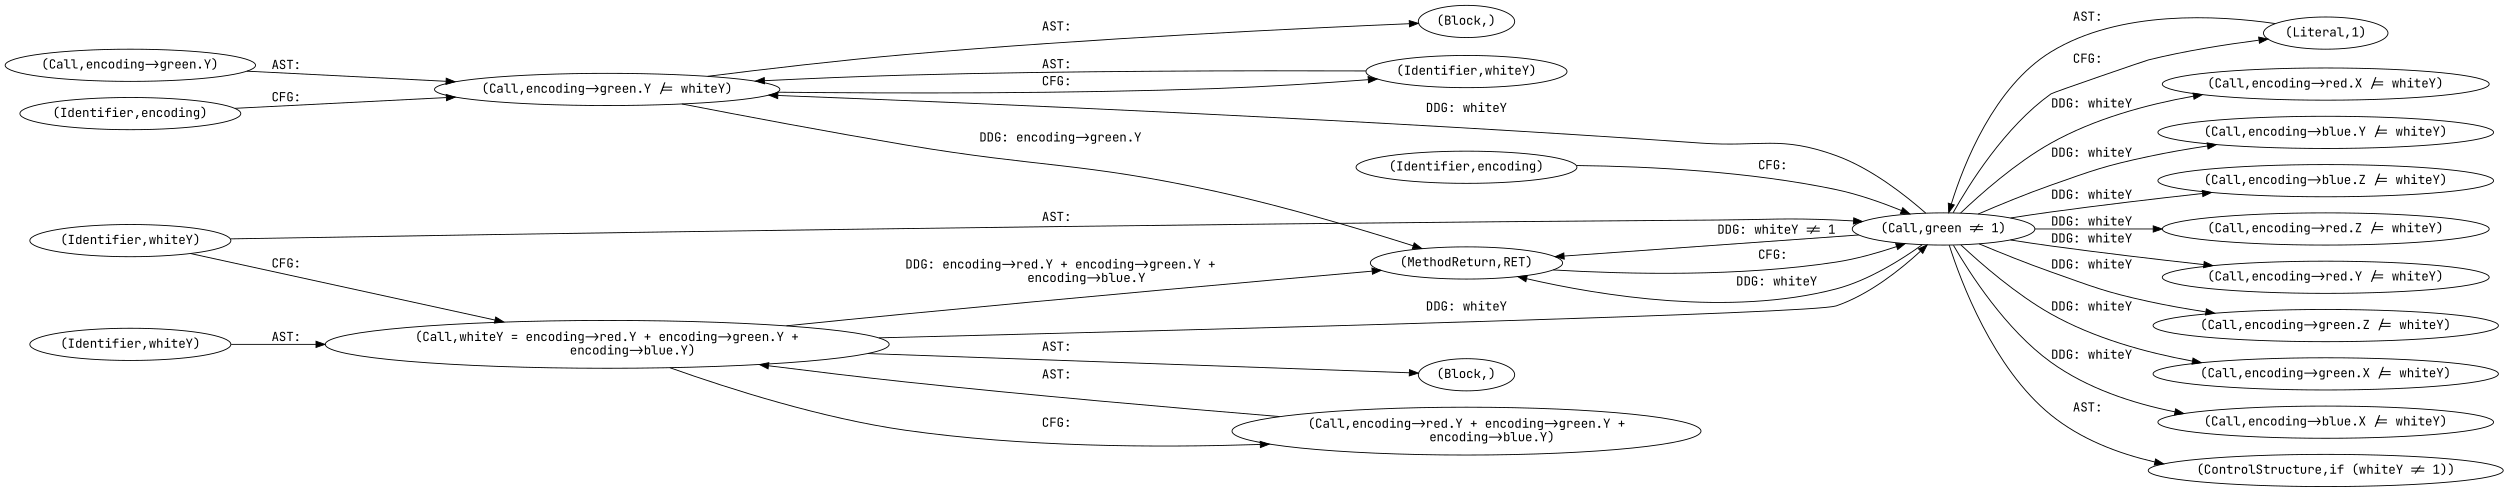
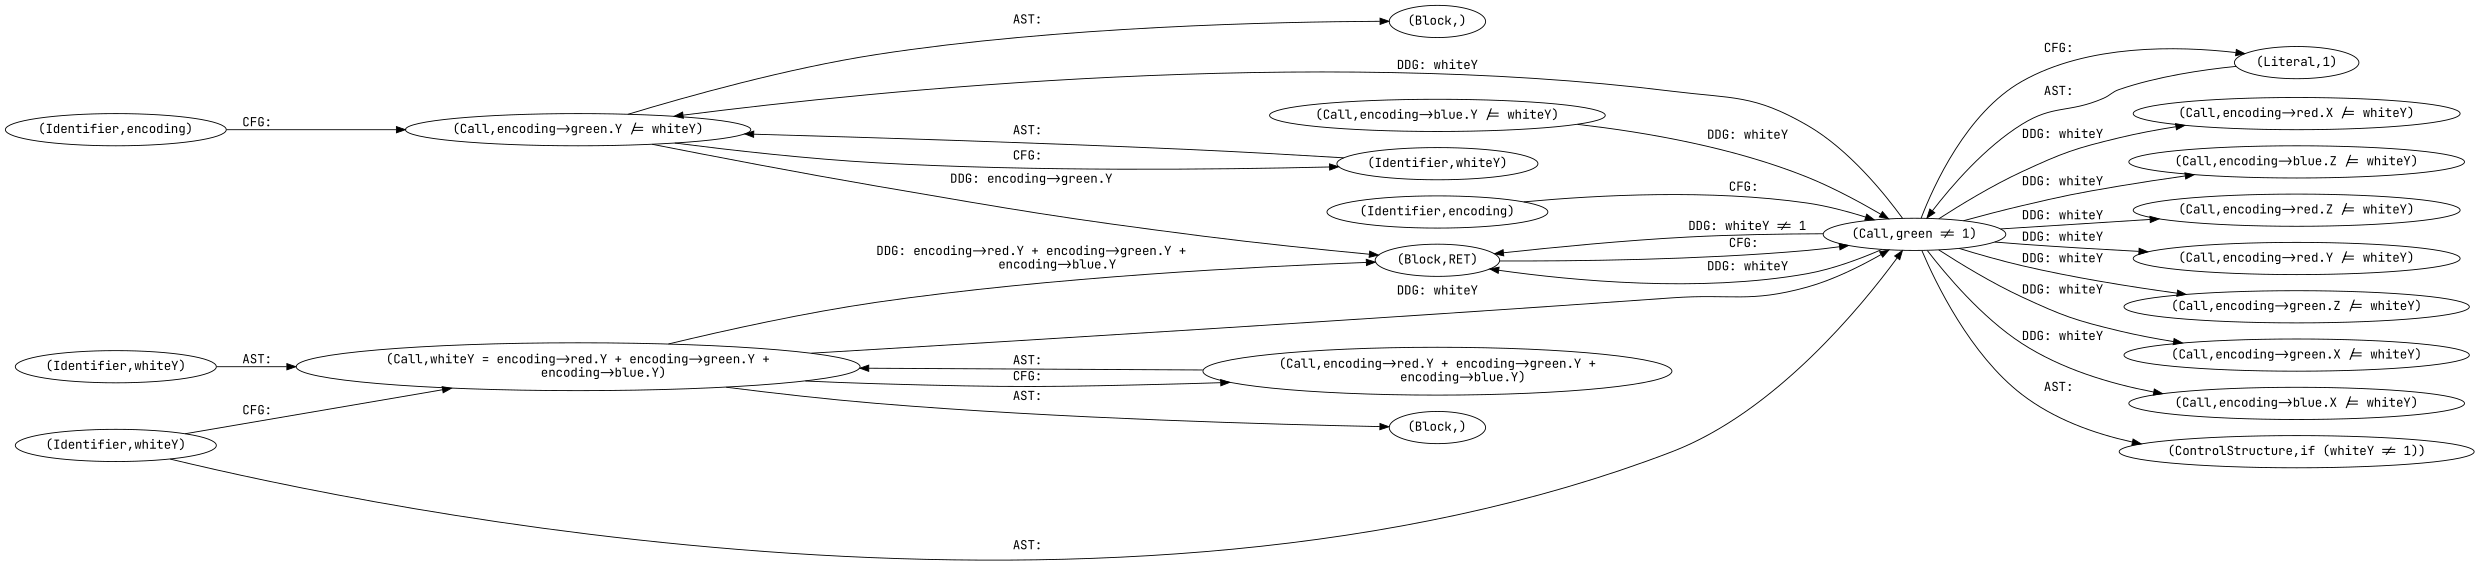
node "(Call,encoding->green.Y)": removed
edge "(Call,green != 1)" -> "(Call,encoding->blue.Y /= whiteY)": reversed
node "(MethodReturn,RET)": label "(MethodReturn,RET)" -> "(Block,RET)"
